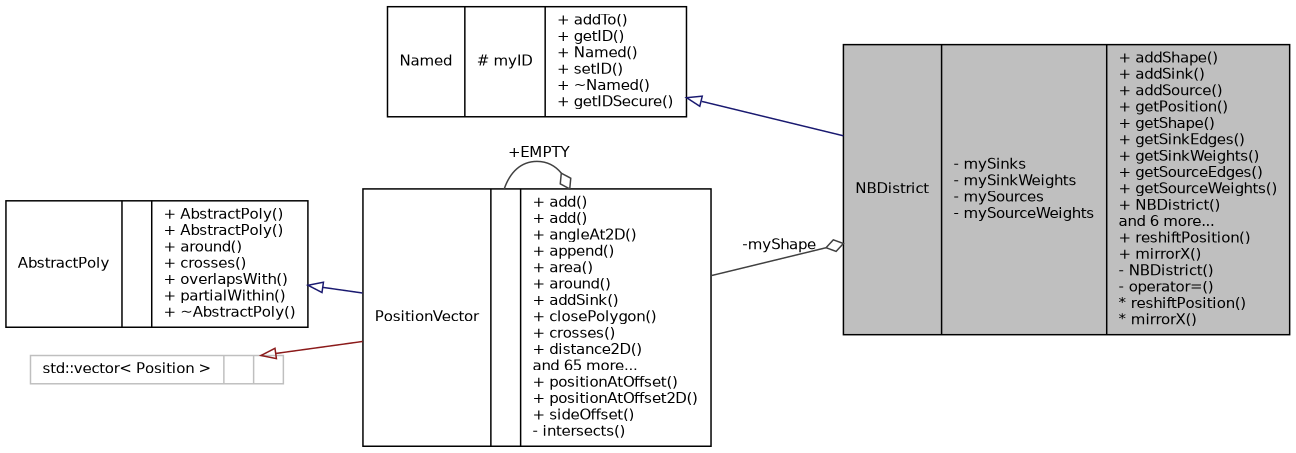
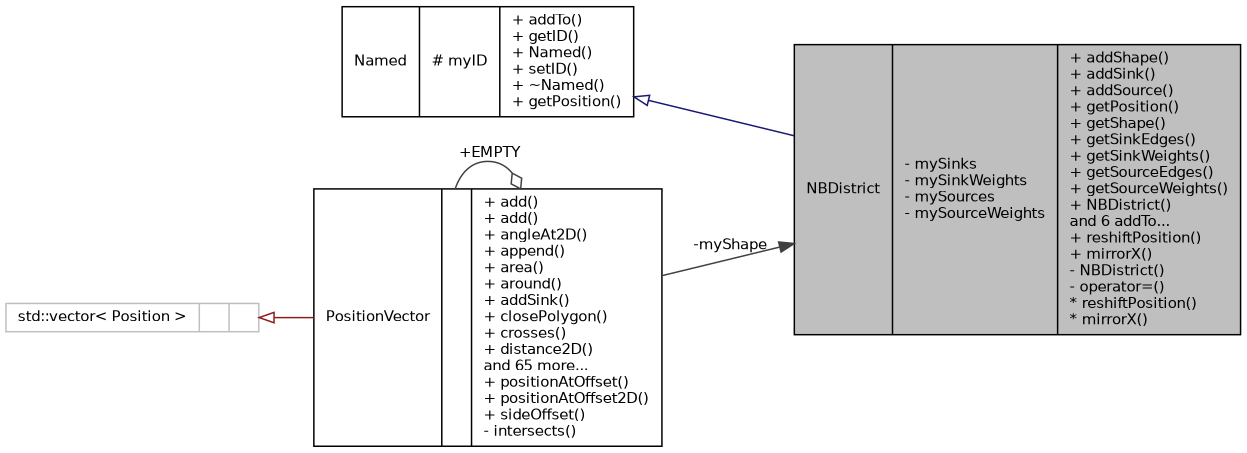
node "Named": text "+ getIDSecure()" -> "+ getPosition()"
node "NBDistrict": text "and 6 more..." -> "and 6 addTo..."
edge "PositionVector" -> "NBDistrict": arrowhead odiamond -> normal
node "AbstractPoly": removed
